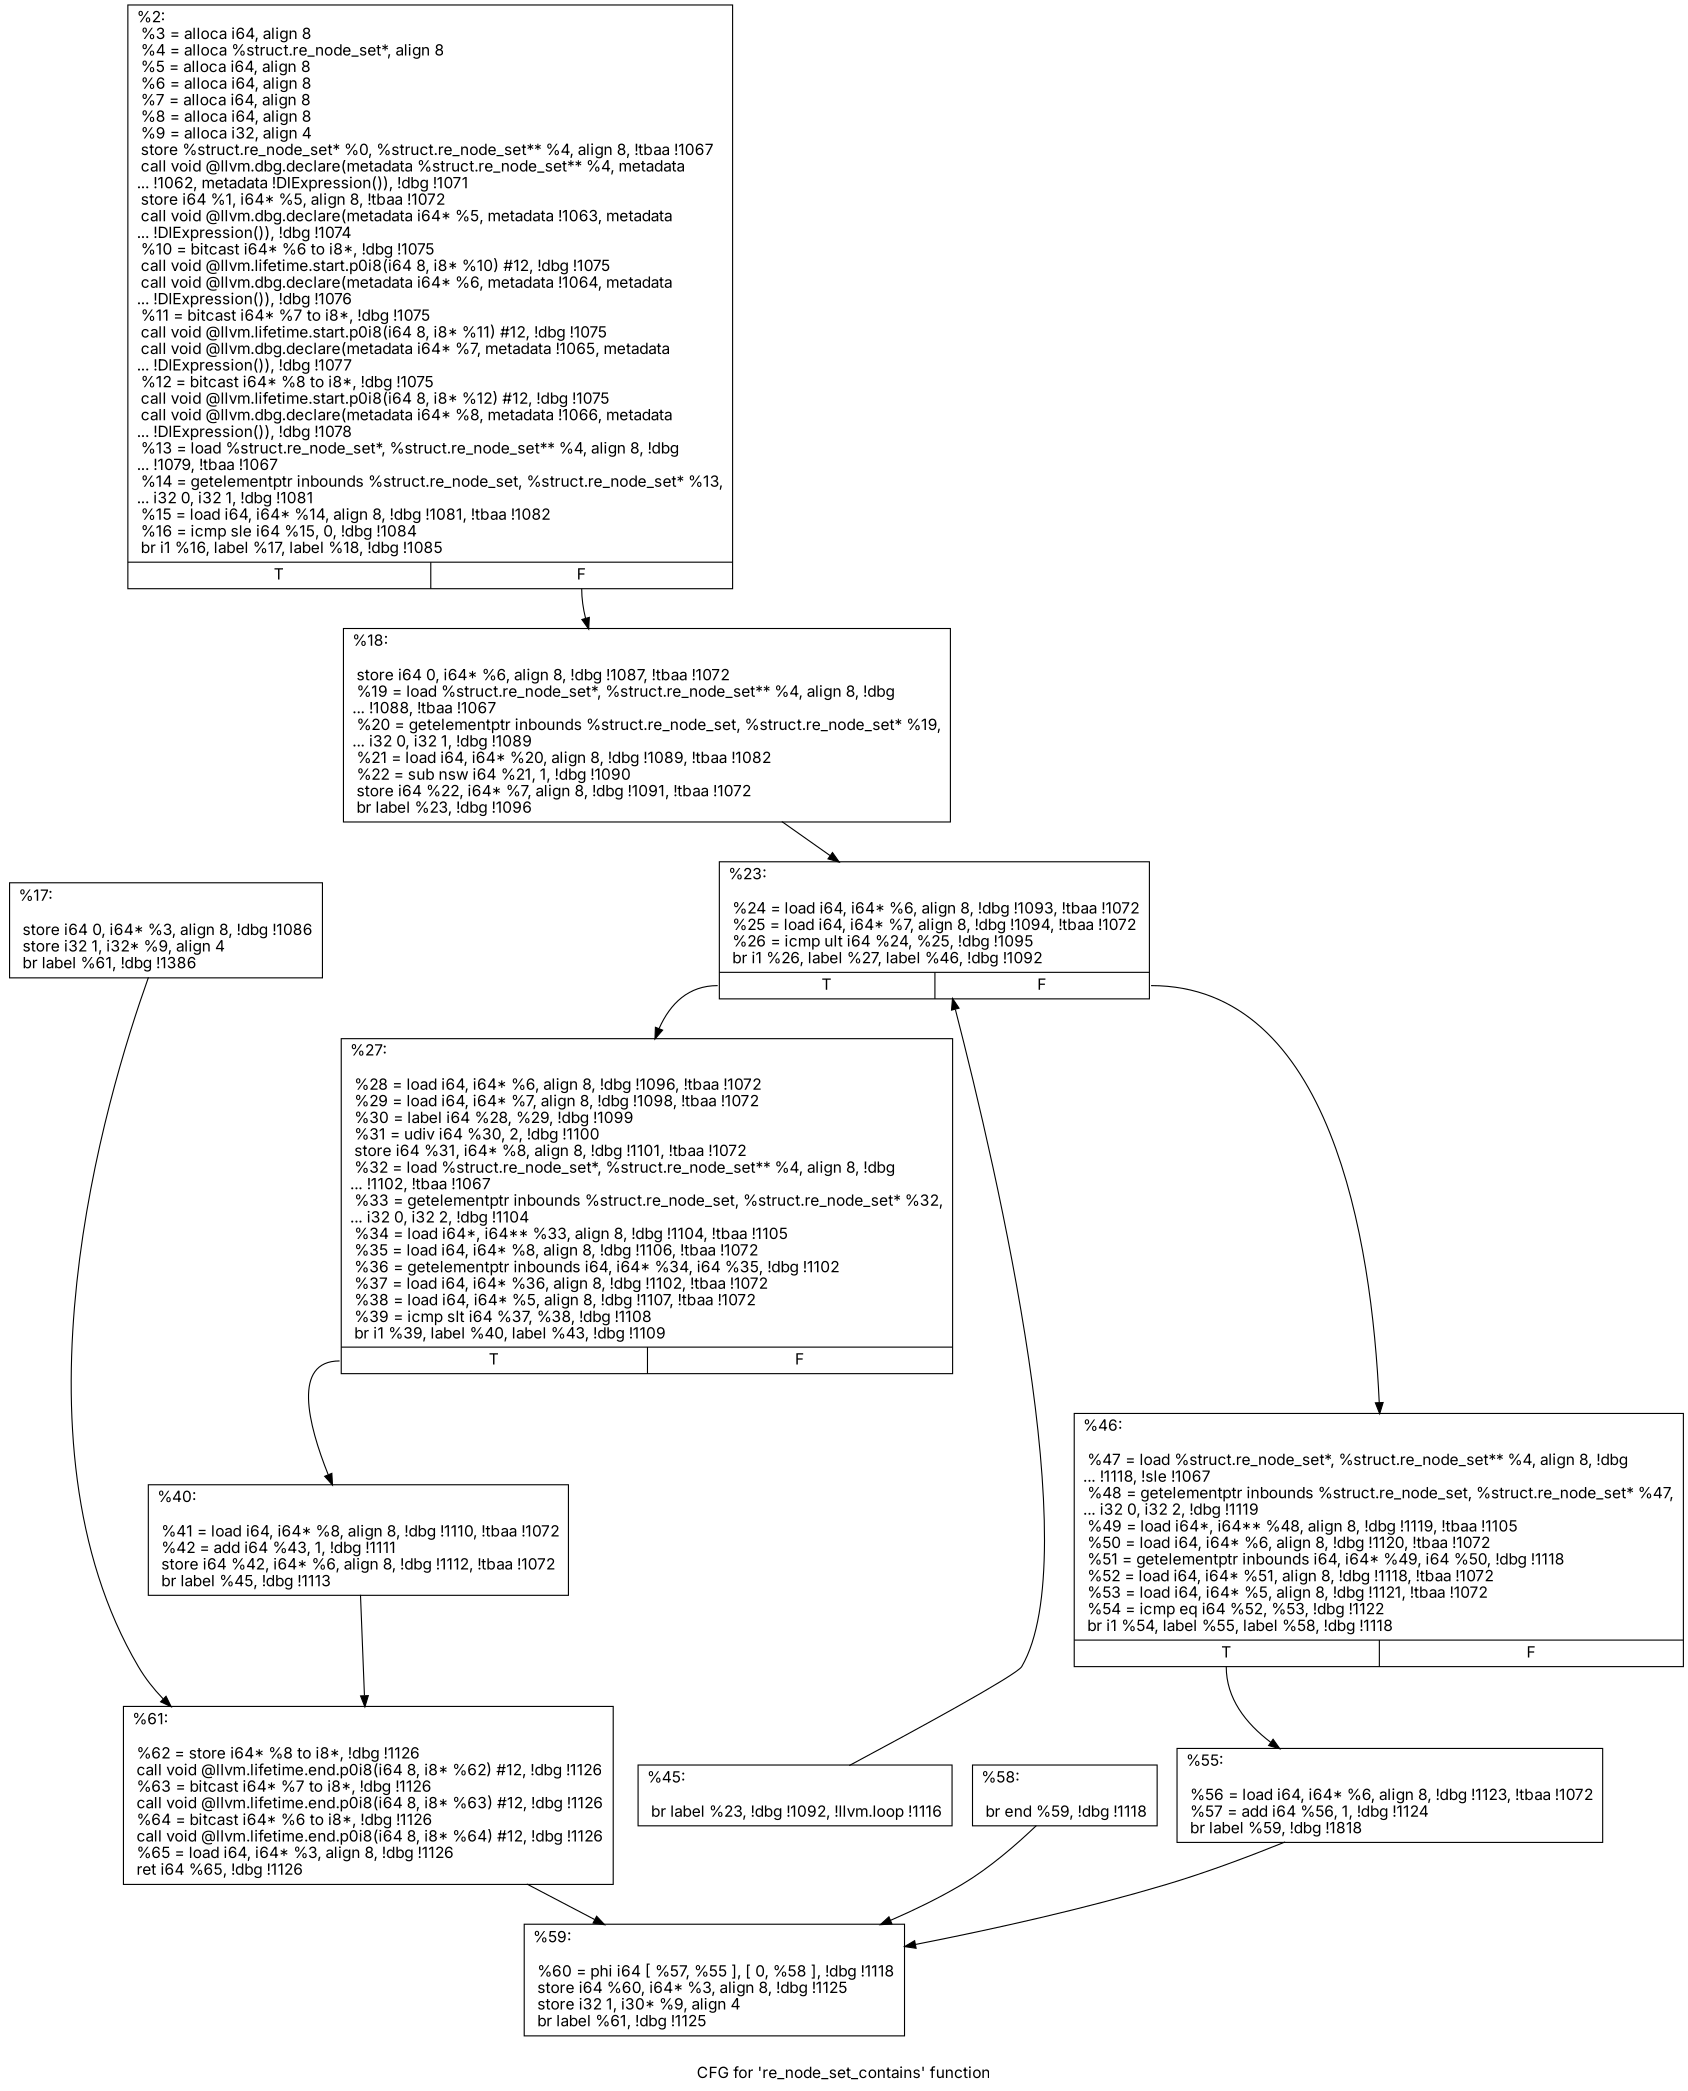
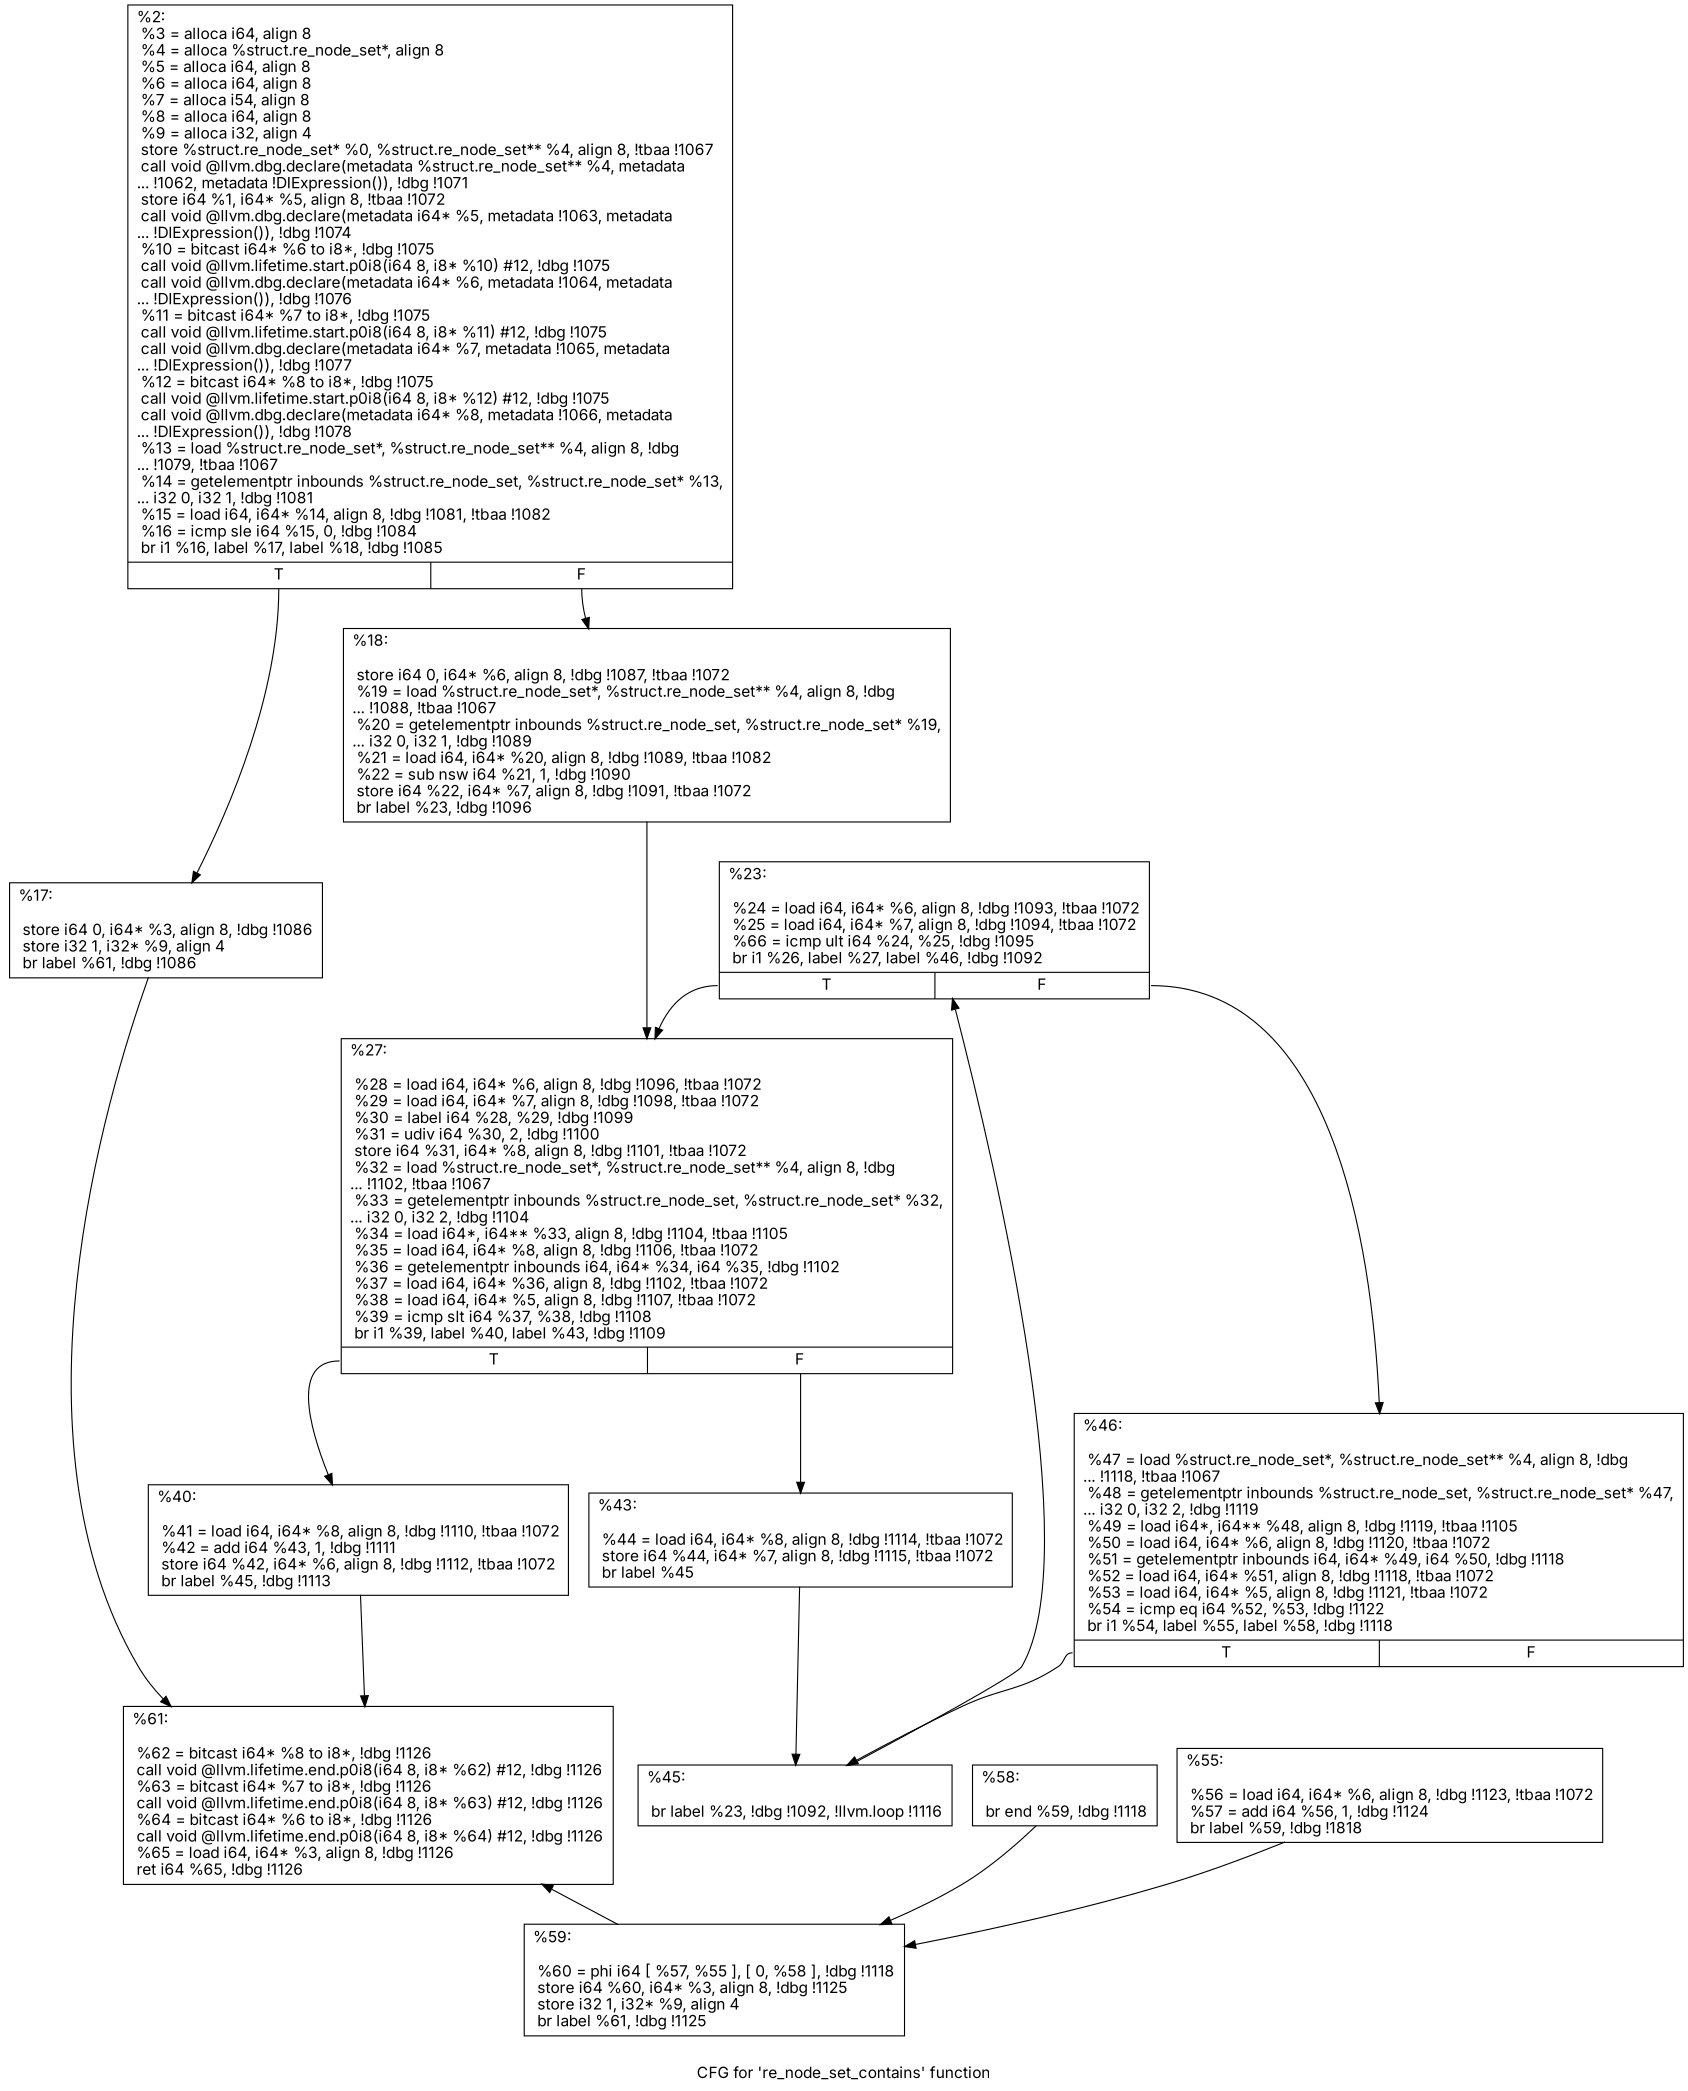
node "%2:": text "%7 = alloca i64, align 8" -> "%7 = alloca i54, align 8"
edge "%2:" -> "%17:": added
edge "%18:" -> "%23:": now "%18:" -> "%27:"
node "%23:": text "%26 = icmp ult i64 %24, %25, !dbg !1095" -> "%66 = icmp ult i64 %24, %25, !dbg !1095"
node "%17:": text "br label %61, !dbg !1386" -> "br label %61, !dbg !1086"
node "%46:": text "... !1118, !sle !1067" -> "... !1118, !tbaa !1067"
node "%43:": added
edge "%46:" -> "%55:": now "%46:" -> "%45:"
node "%61:": text "%62 = store i64* %8 to i8*, !dbg !1126" -> "%62 = bitcast i64* %8 to i8*, !dbg !1126"
edge "%61:" -> "%59:": reversed
node "%59:": text "store i32 1, i30* %9, align 4" -> "store i32 1, i32* %9, align 4"
